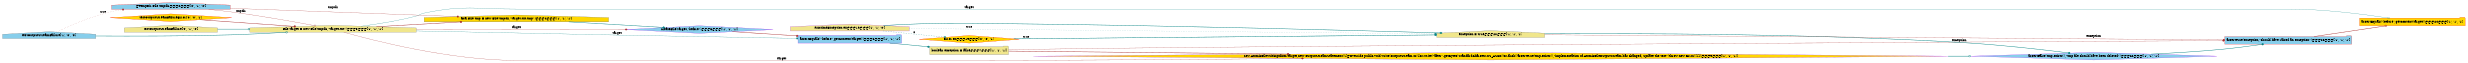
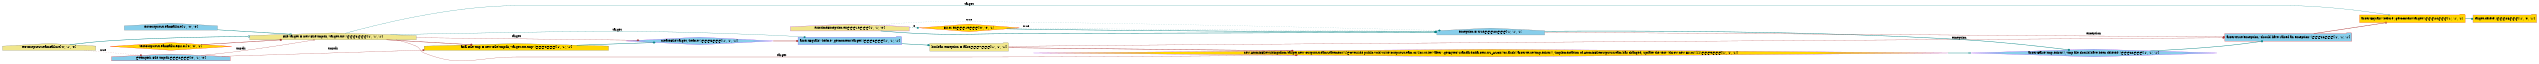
edge "testOutputStreamFailure['1', '0', '0']" -> "@TempDir File tmpdir@@@2@@@['0', '1', '0']": now "testOutputStreamFailure['0', '1', '0']" -> "@TempDir File tmpdir@@@2@@@['0', '1', '0']"
node "target.delete()@@@25@@@['1', '0', '1']": added
node "exception = true@@@20@@@['1', '1', '1']": fillcolor khaki -> skyblue
